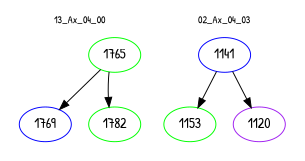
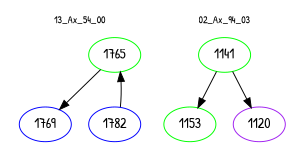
cluster "13_Ax_04_00": label "13_Ax_04_00" -> "13_Ax_54_00"
cluster "02_Ax_04_03": label "02_Ax_04_03" -> "02_Ax_94_03"
node "1141": color blue -> green
edge "1765" -> "1782": reversed
node "1782": color green -> blue
